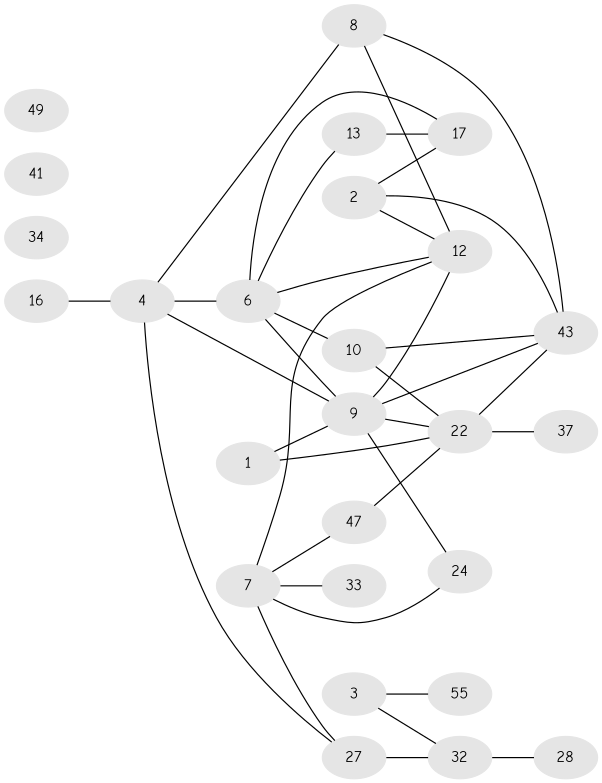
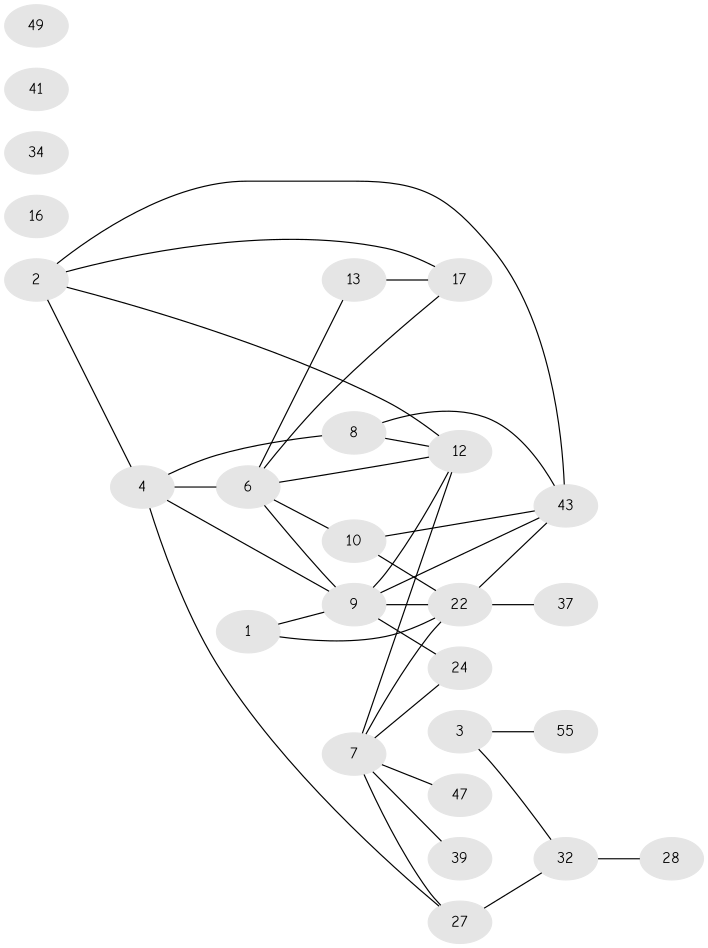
edge "16" -- "4": now "2" -- "4"
edge "22" -- "47": now "22" -- "7"
node "33": label "33" -> "39"
